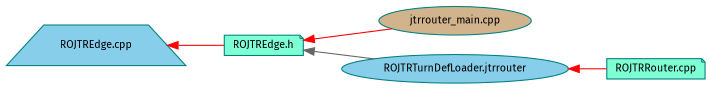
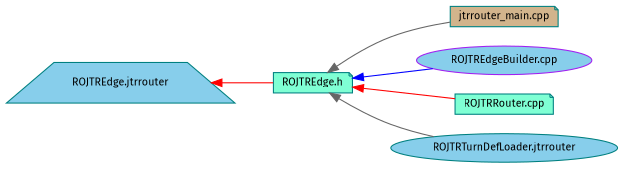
node "jtrrouter_main.cpp": shape ellipse -> note
edge "jtrrouter_main.cpp" -> "ROJTREdge.h": color red -> gray40
node "ROJTREdge.cpp": label "ROJTREdge.cpp" -> "ROJTREdge.jtrrouter"
node "ROJTREdgeBuilder.cpp": added
edge "ROJTRRouter.cpp" -> "ROJTRTurnDefLoader.jtrrouter": now "ROJTRRouter.cpp" -> "ROJTREdge.h"
